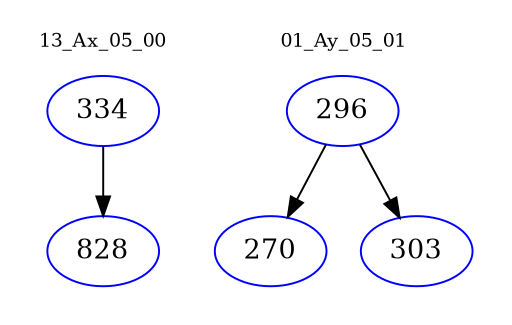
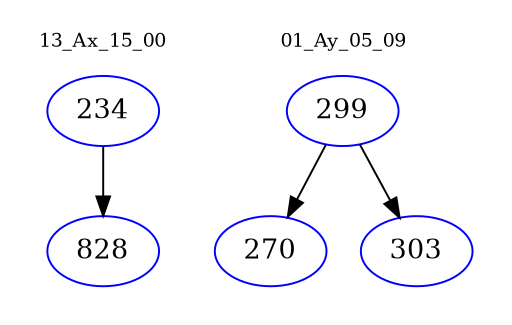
cluster "13_Ax_05_00": label "13_Ax_05_00" -> "13_Ax_15_00"
cluster "01_Ay_05_01": label "01_Ay_05_01" -> "01_Ay_05_09"
node "334": label "334" -> "234"
node "296": label "296" -> "299"
